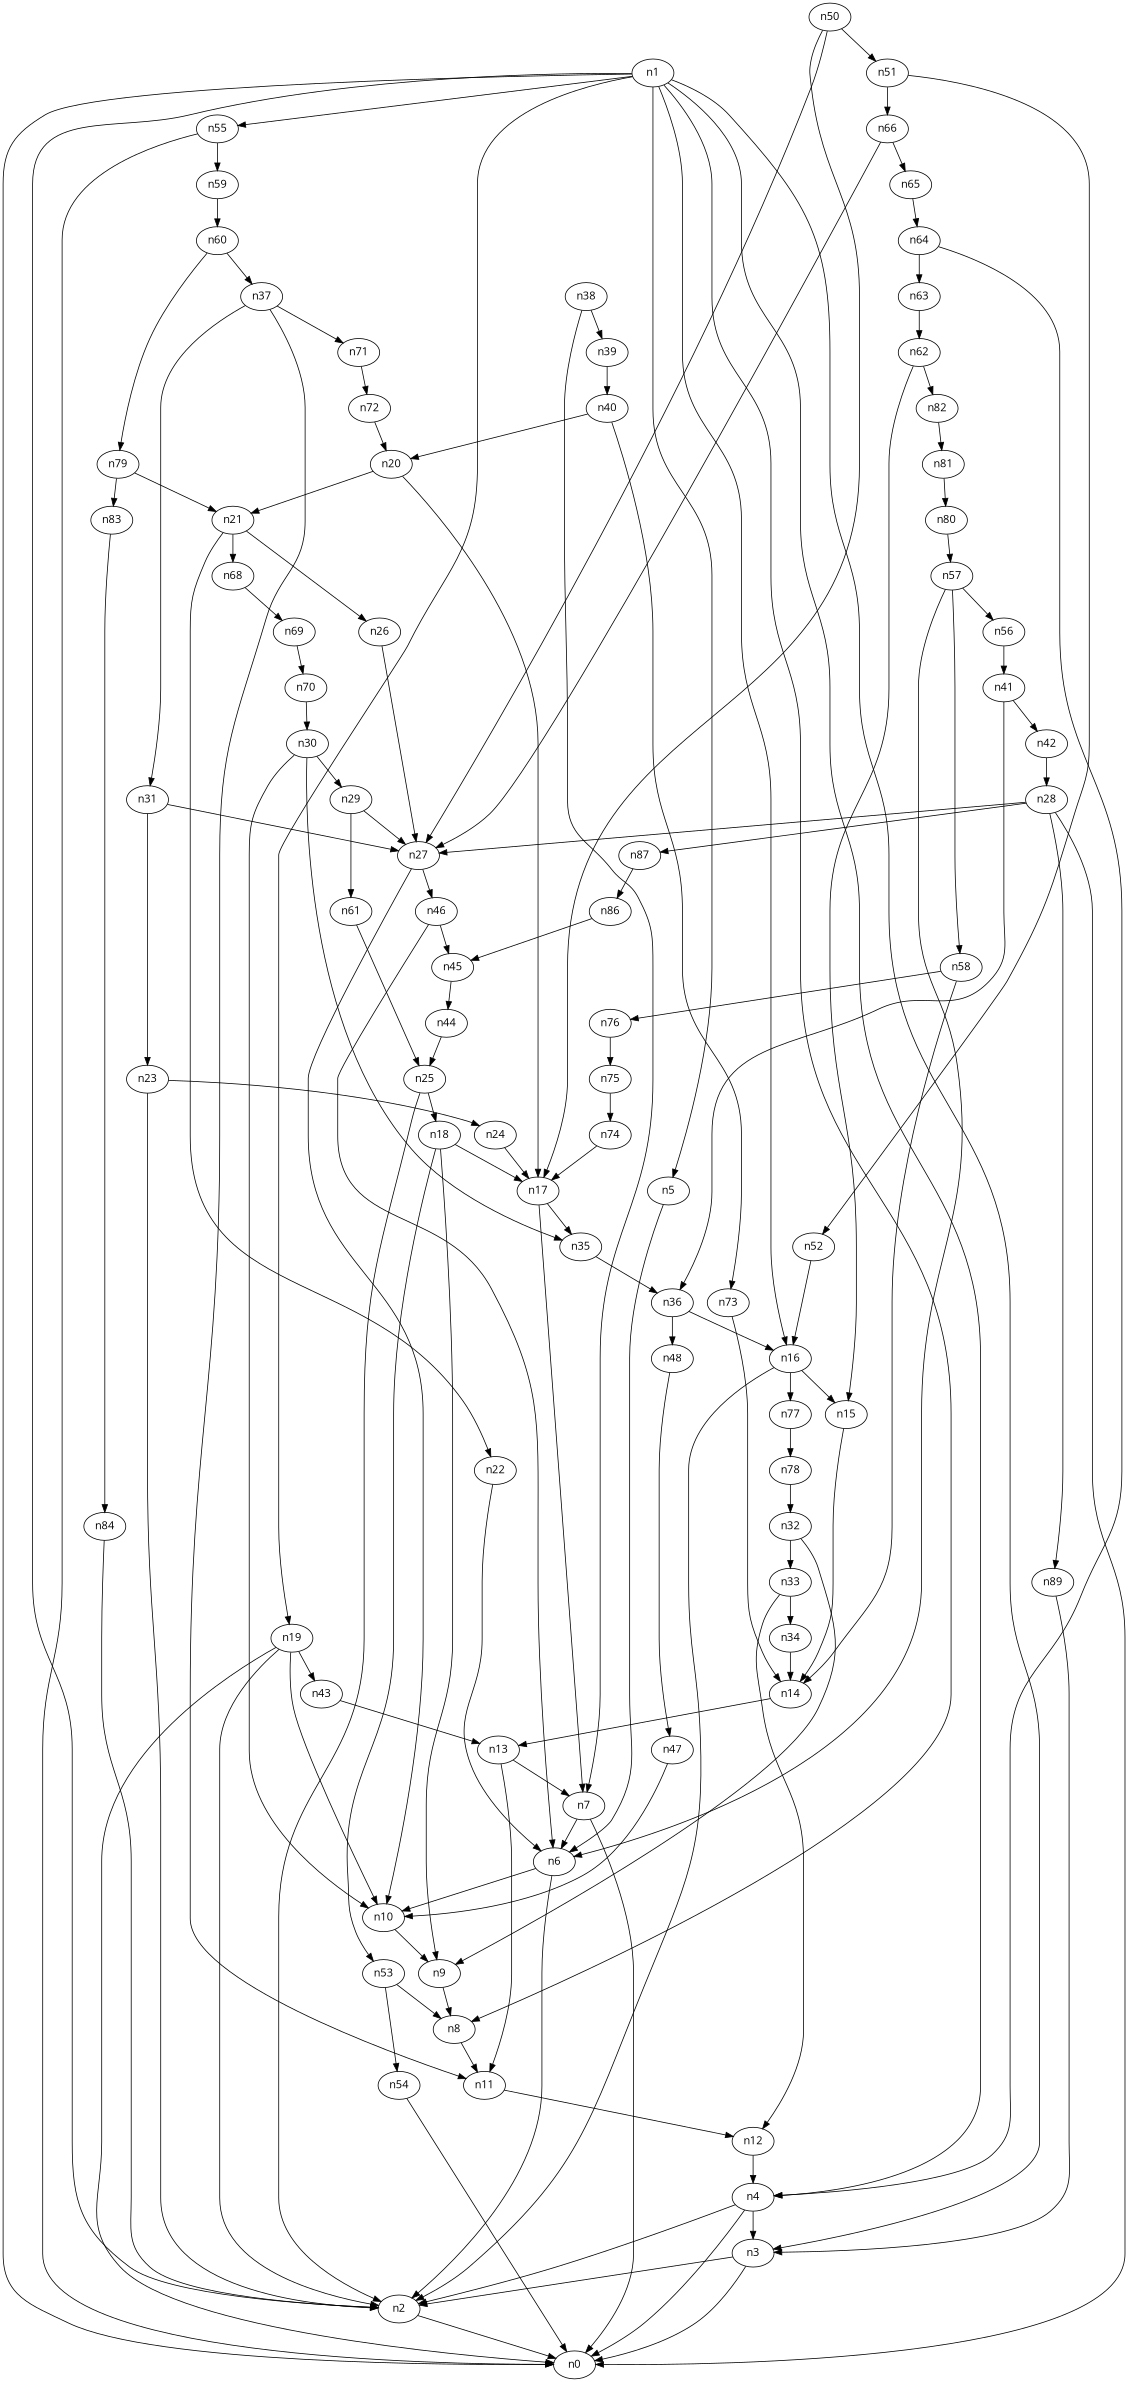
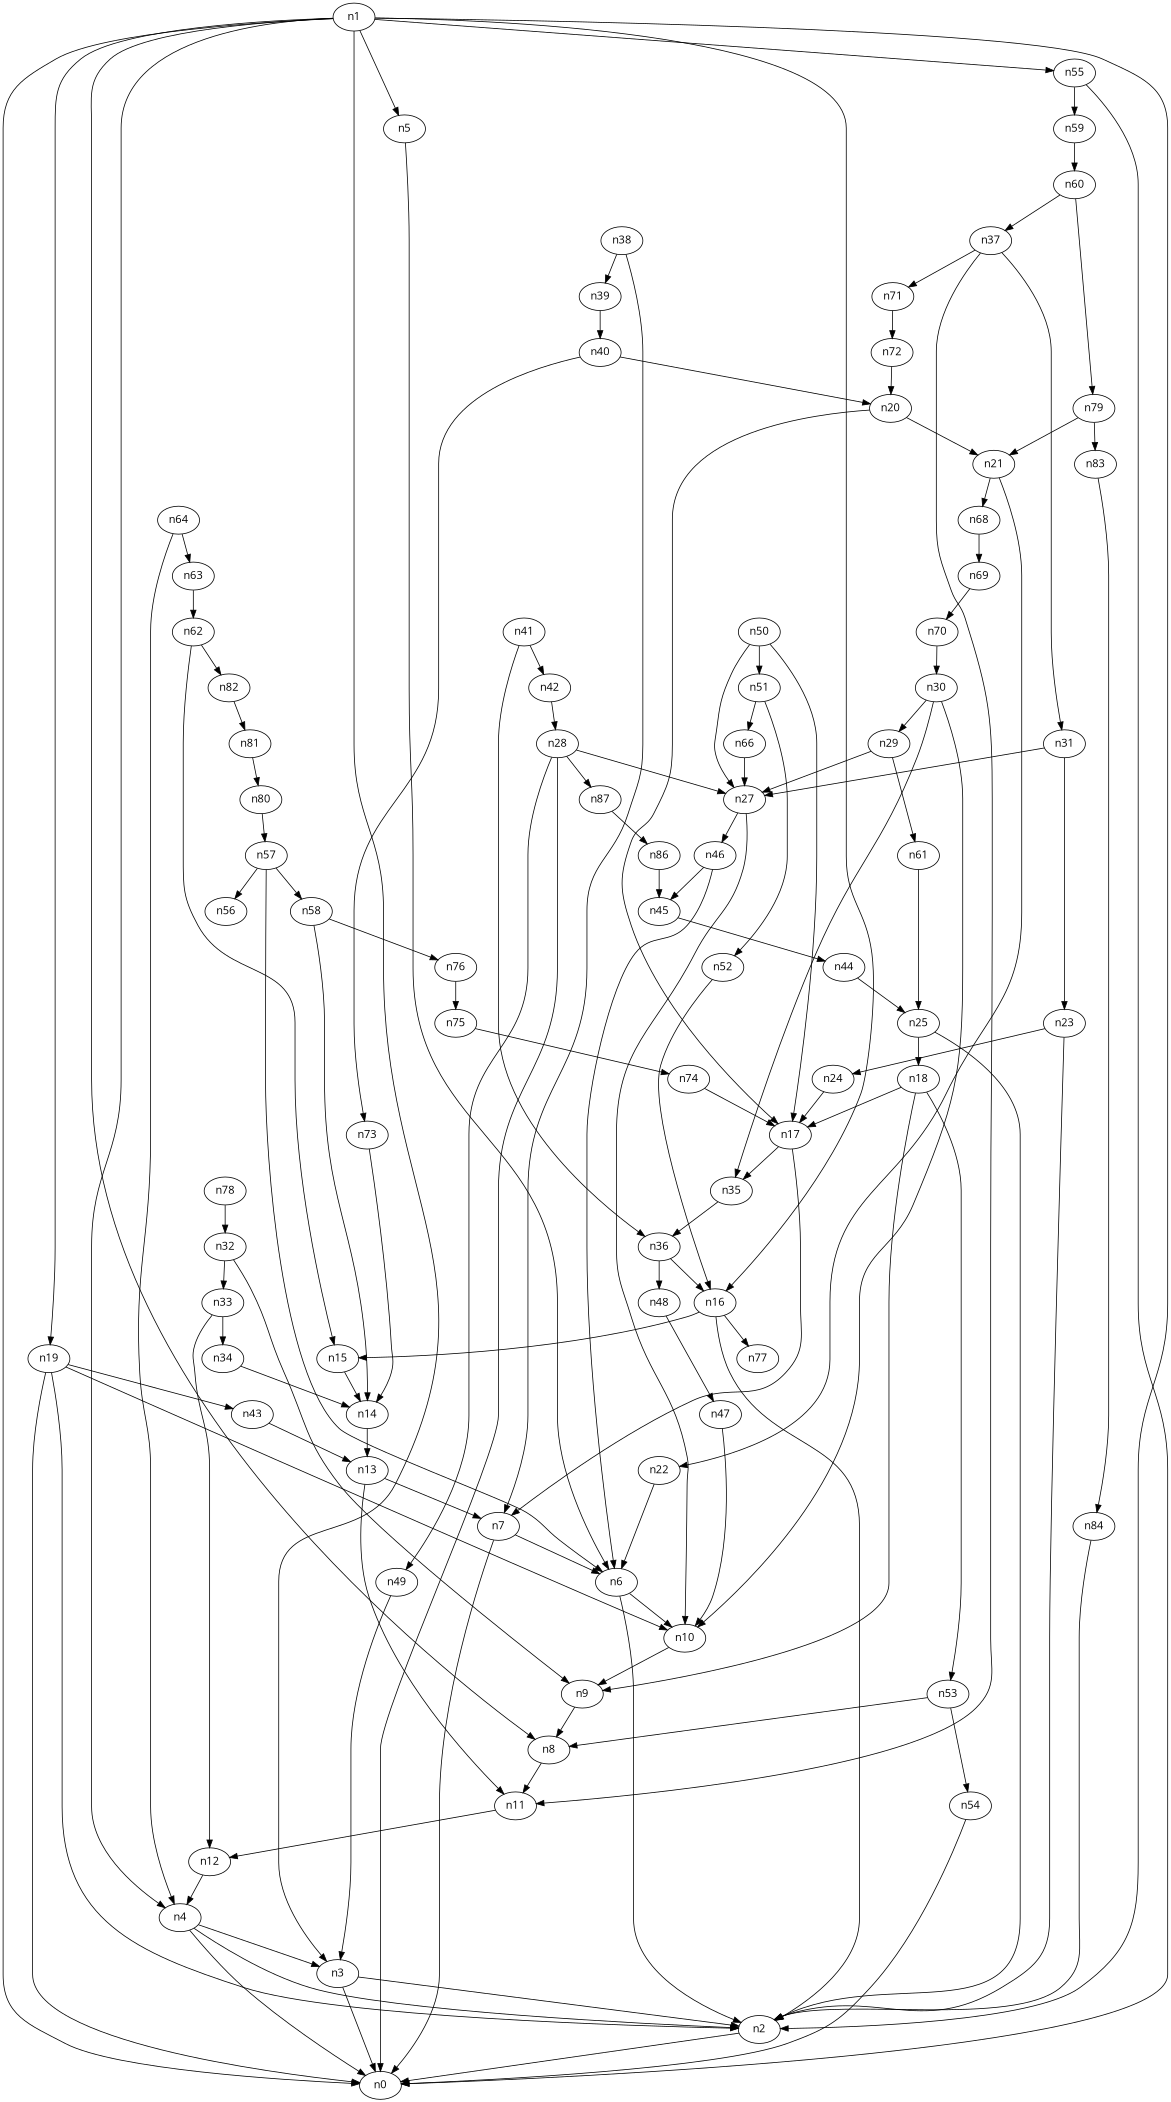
node "n65": removed
node "n26": removed
edge "n56" -> "n41": removed
edge "n77" -> "n78": removed
node "n89": label "n89" -> "n49"
